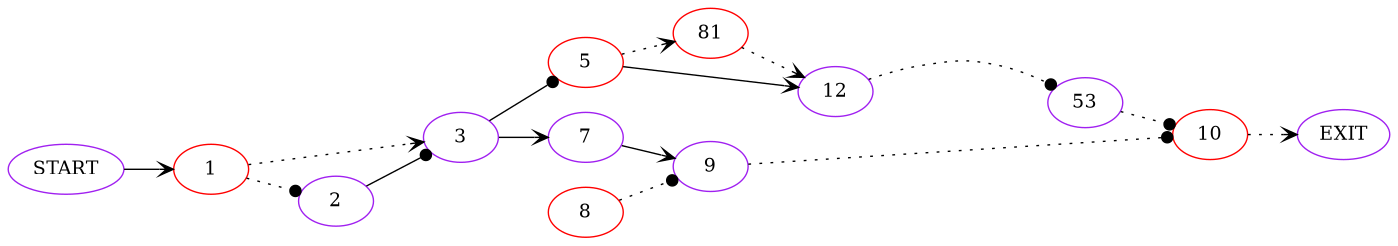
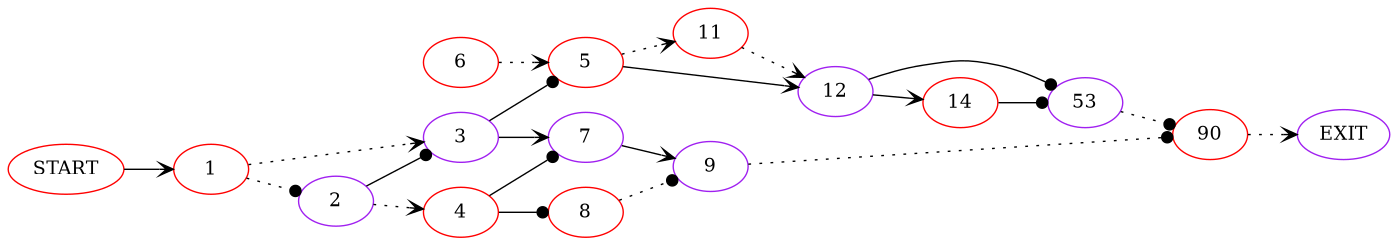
node "81": label "81" -> "11"
edge "12" -> "53": style dotted -> solid
node "6": added
node "14": added
node "10": label "10" -> "90"
node "START": color purple -> red
node "4": added
